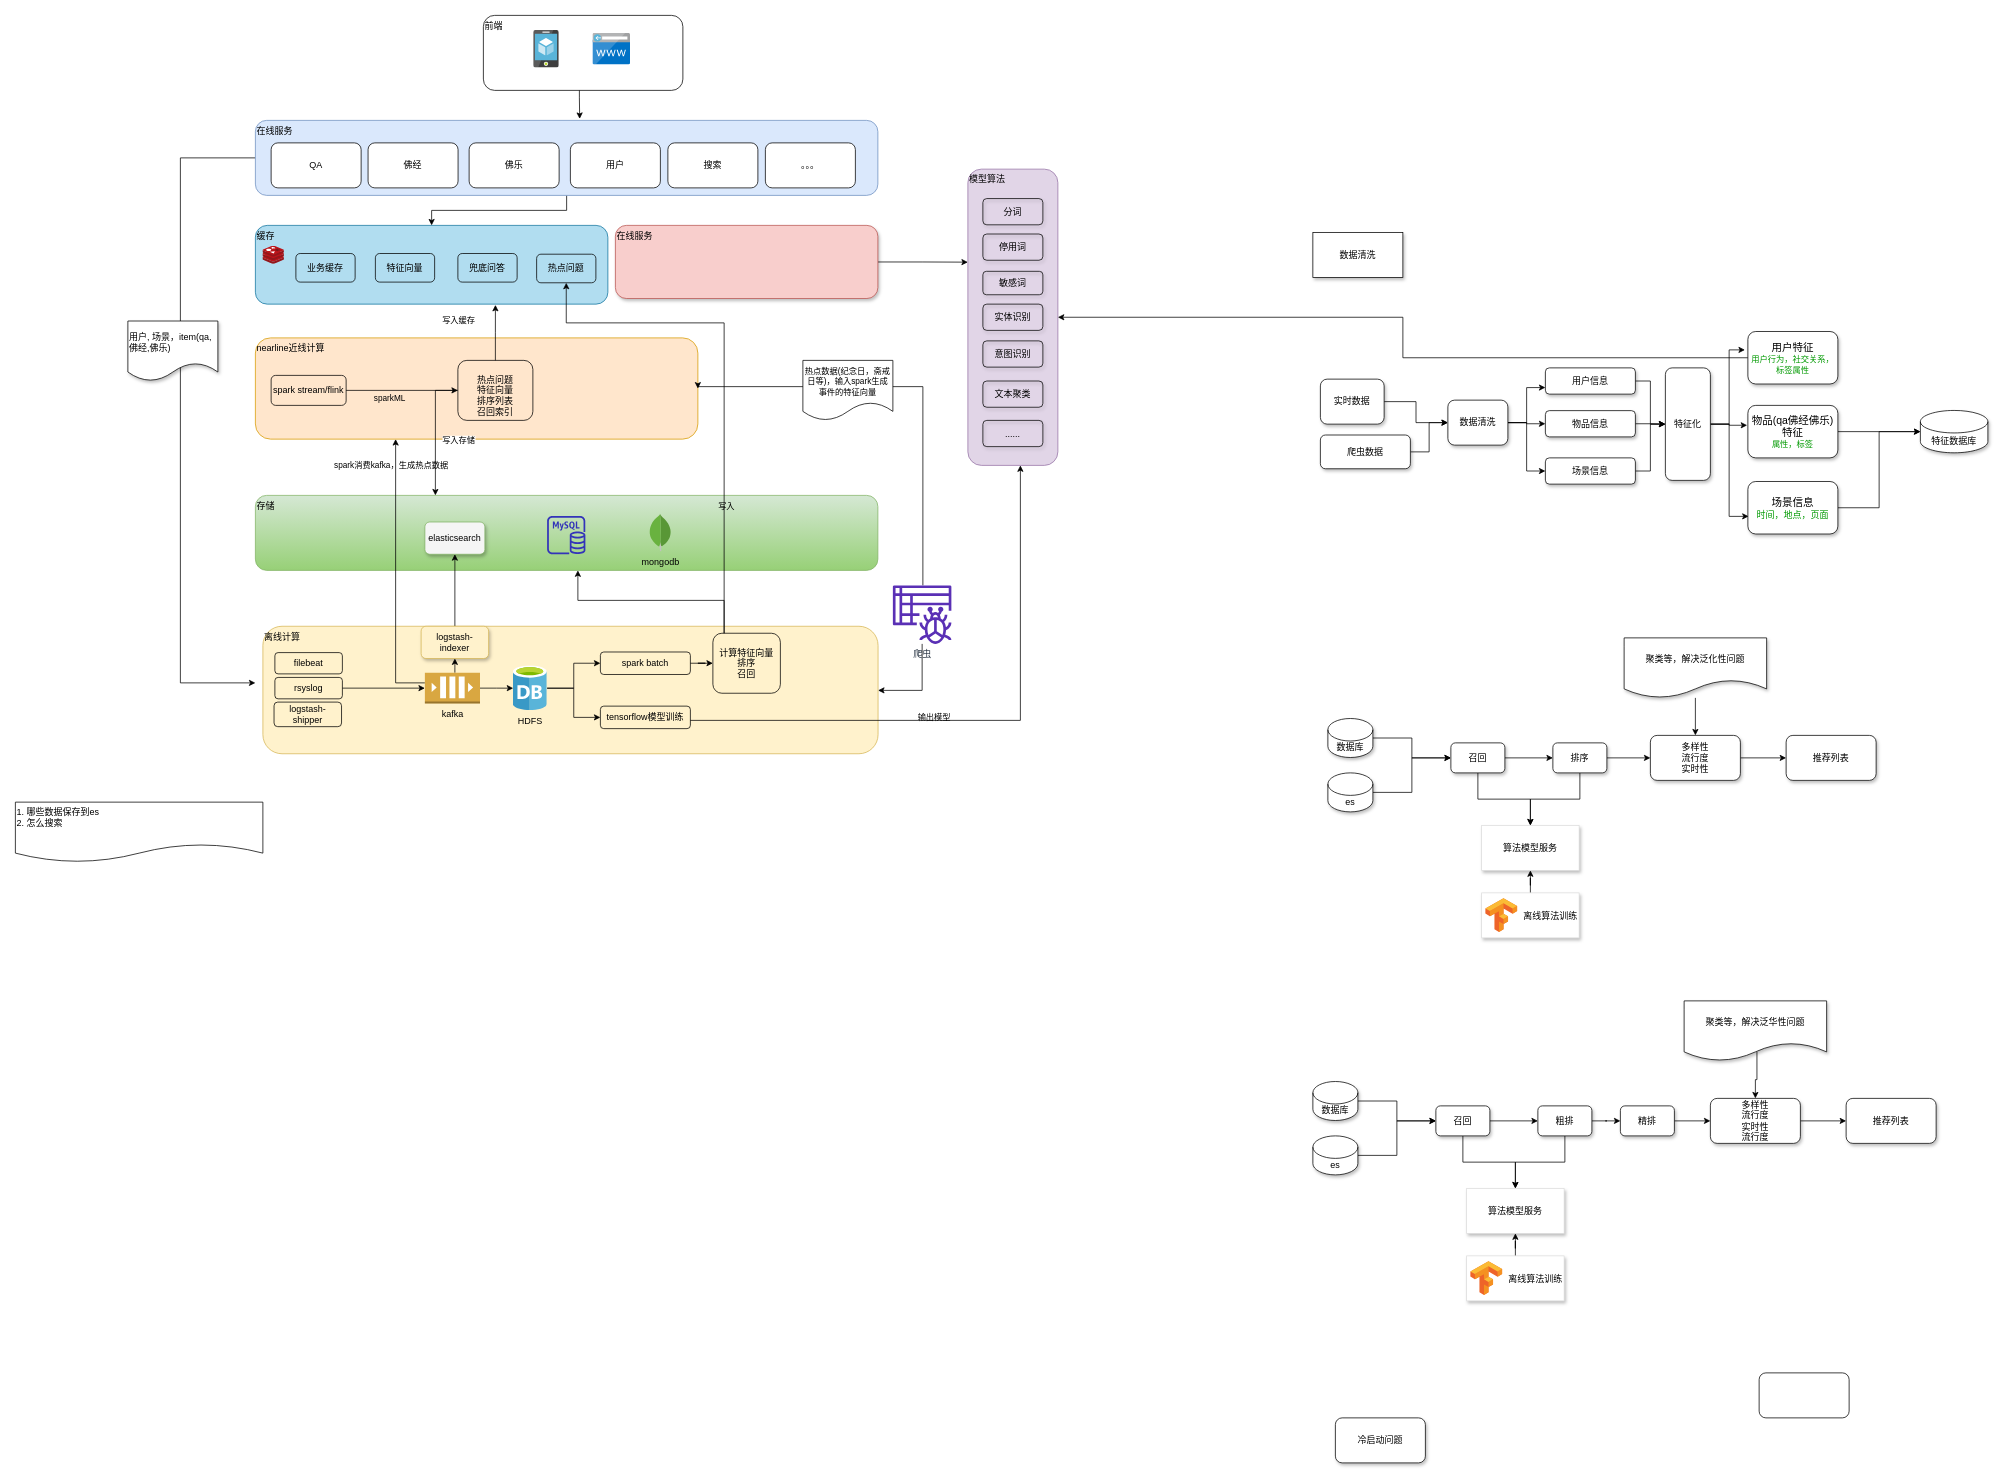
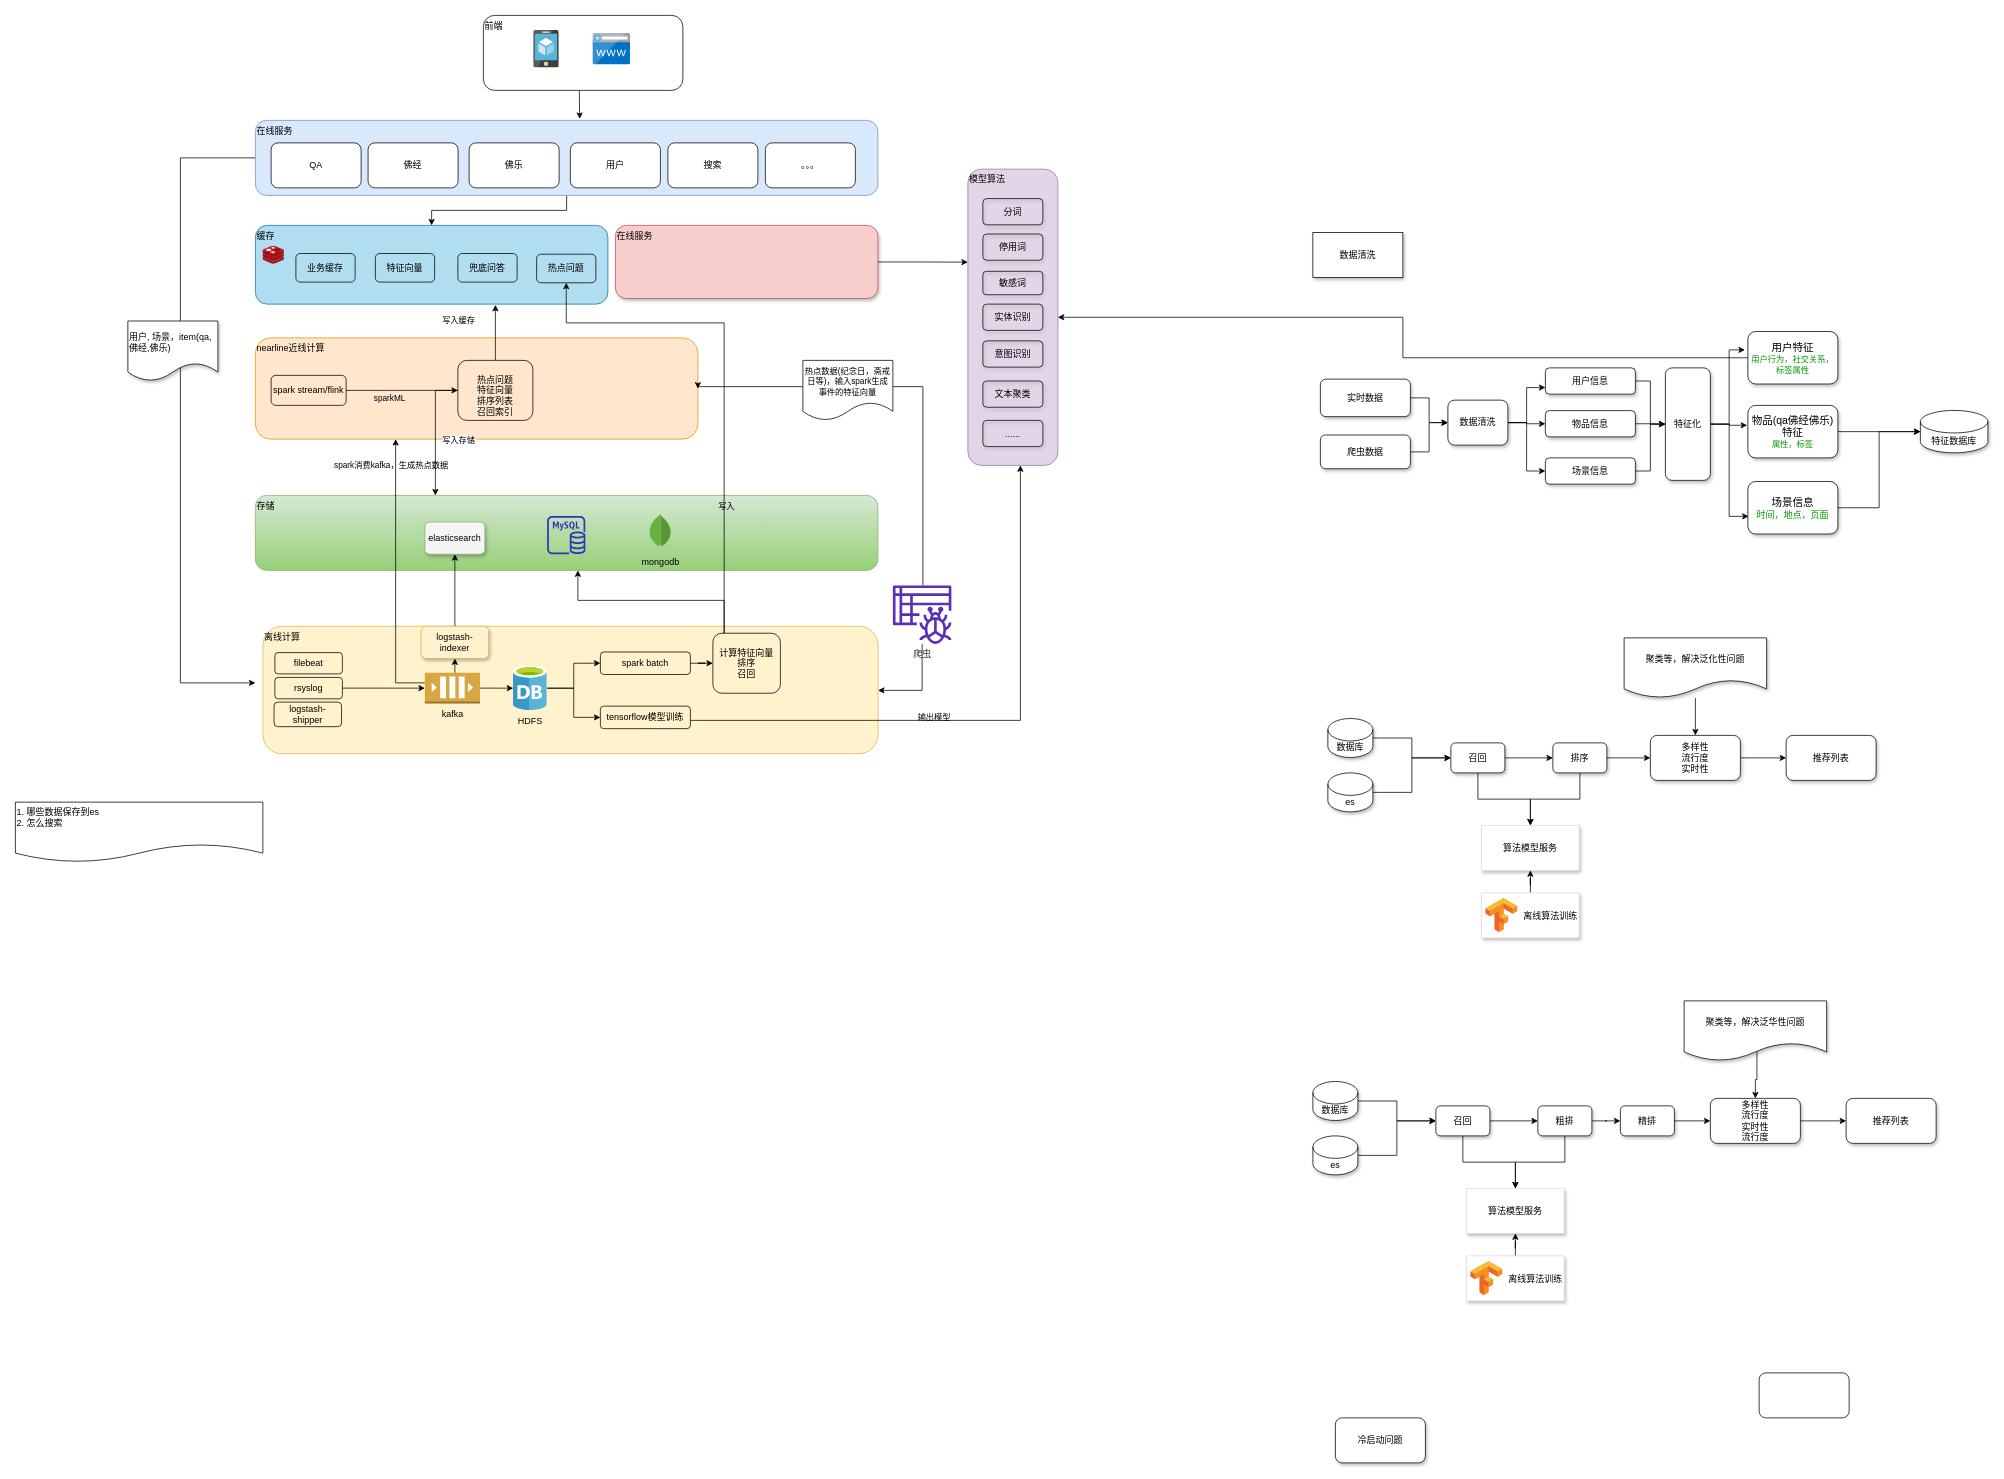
node "实时数据": size 64x45 -> 90x38
